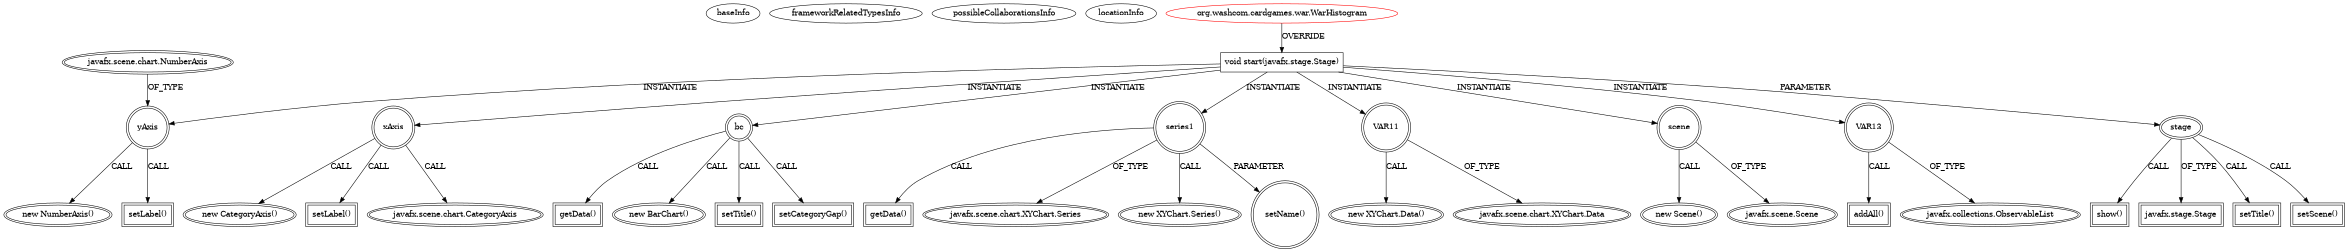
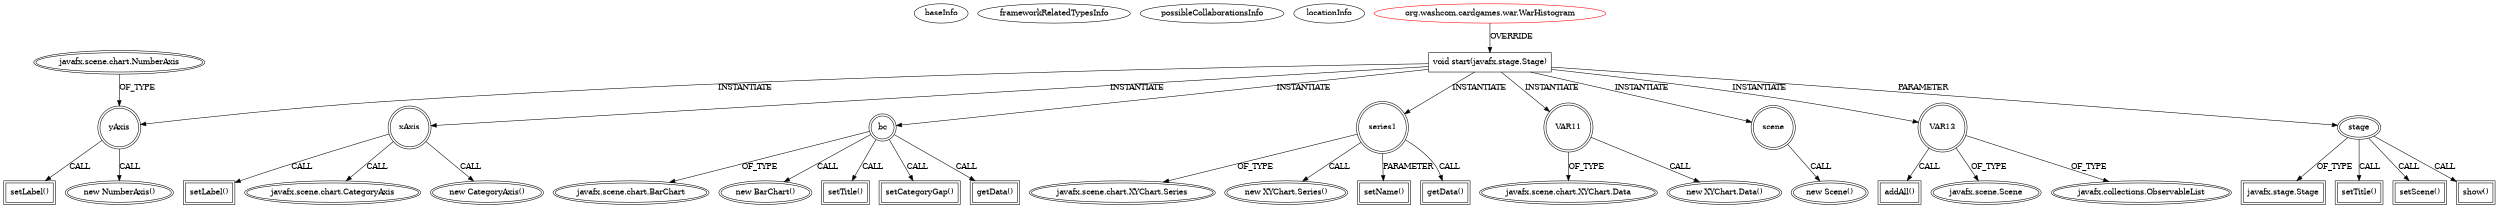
edge "scene" -> "javafx.scene.Scene": now "VAR13" -> "javafx.scene.Scene"
node "javafx.scene.chart.BarChart": added
node "setName()": shape circle -> box
